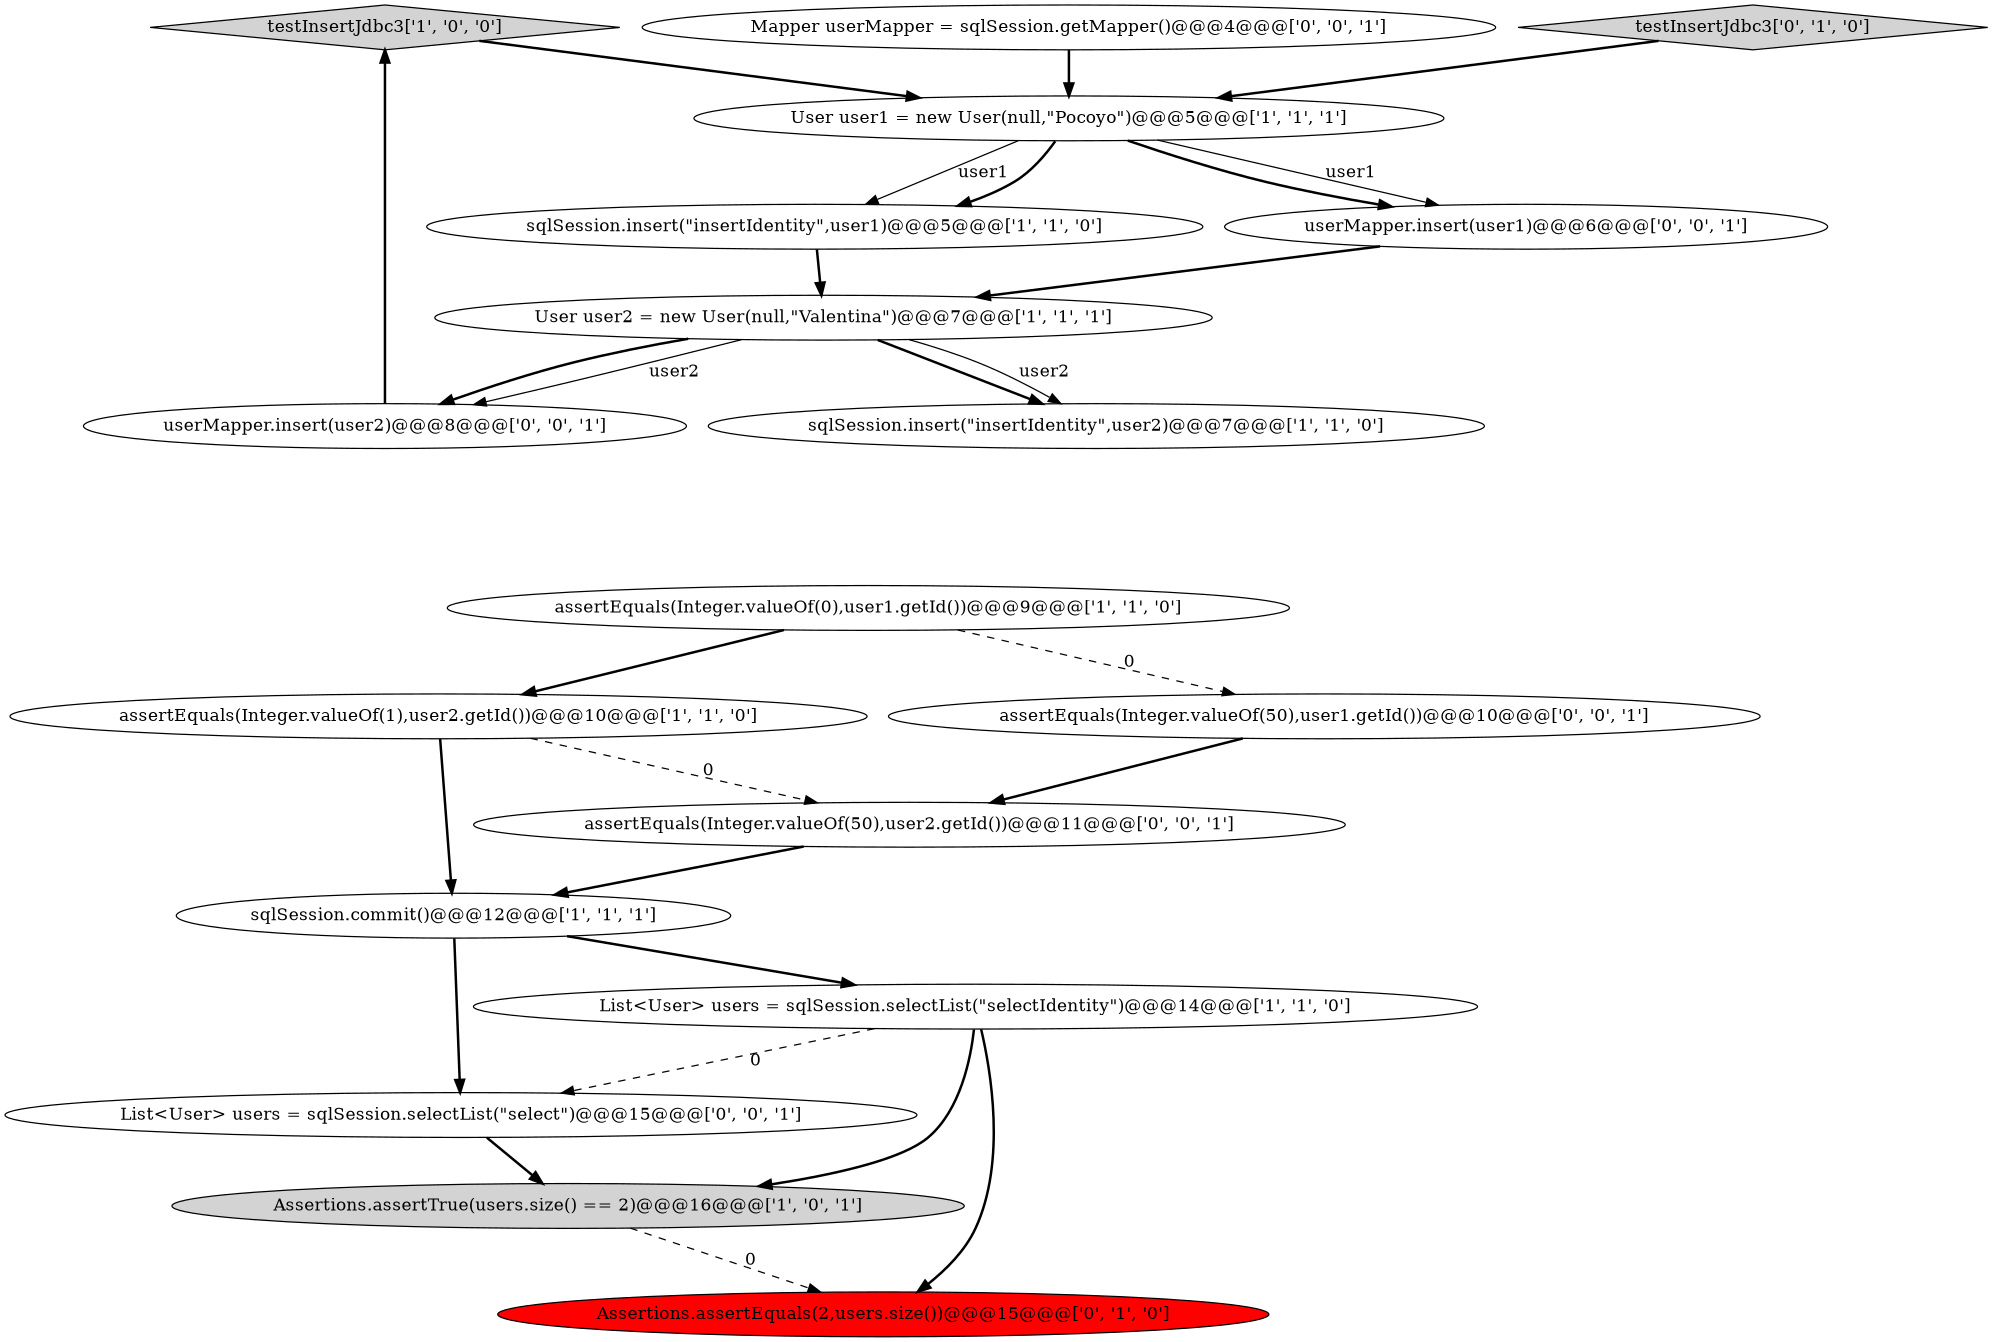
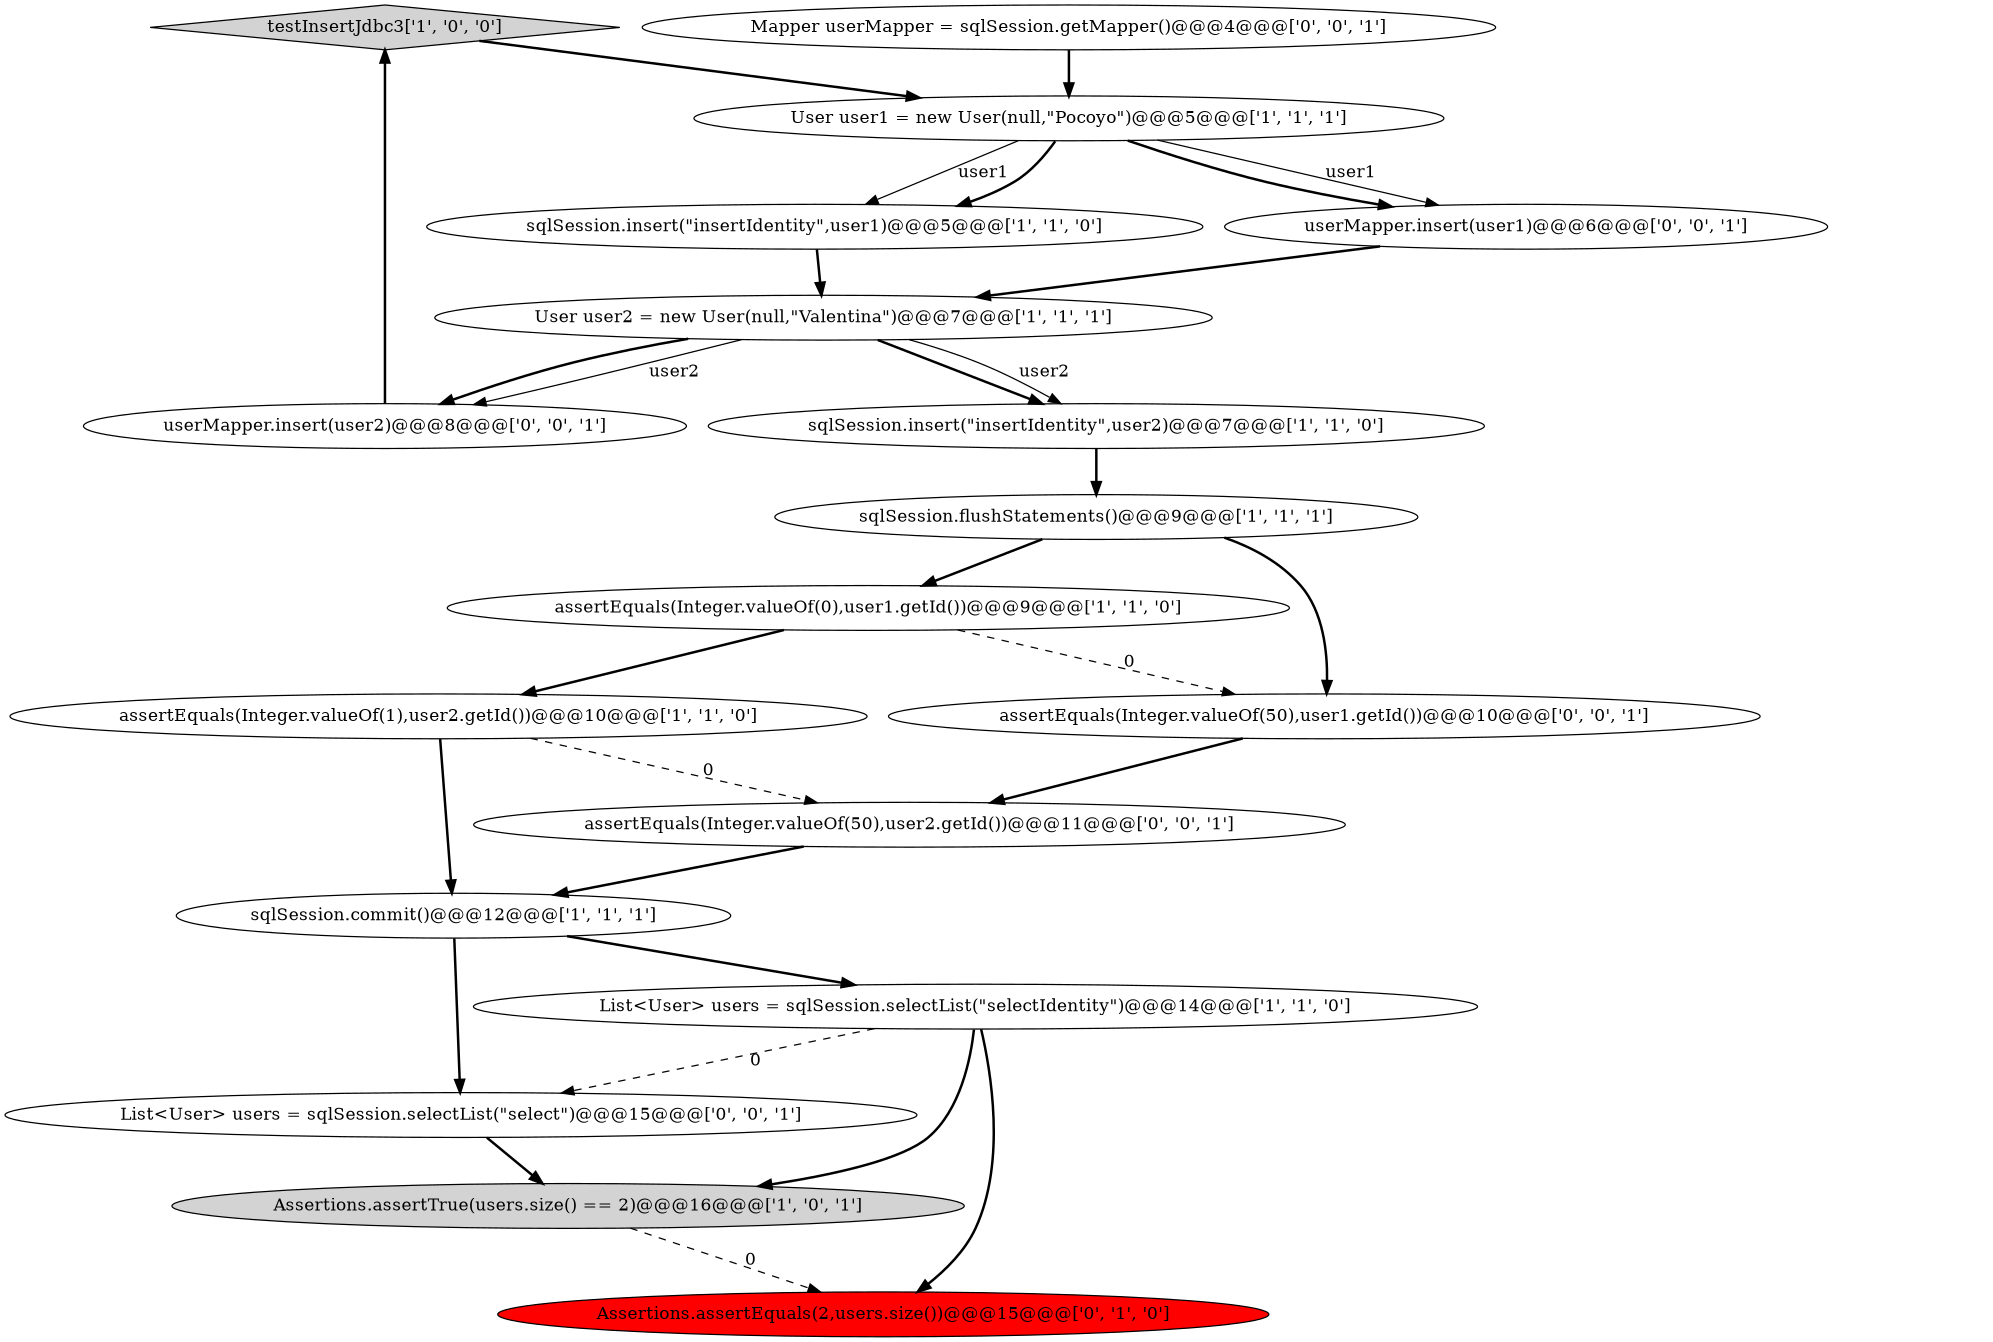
node "testInsertJdbc3['0', '1', '0']": removed
node "sqlSession.flushStatements()@@@9@@@['1', '1', '1']": added
